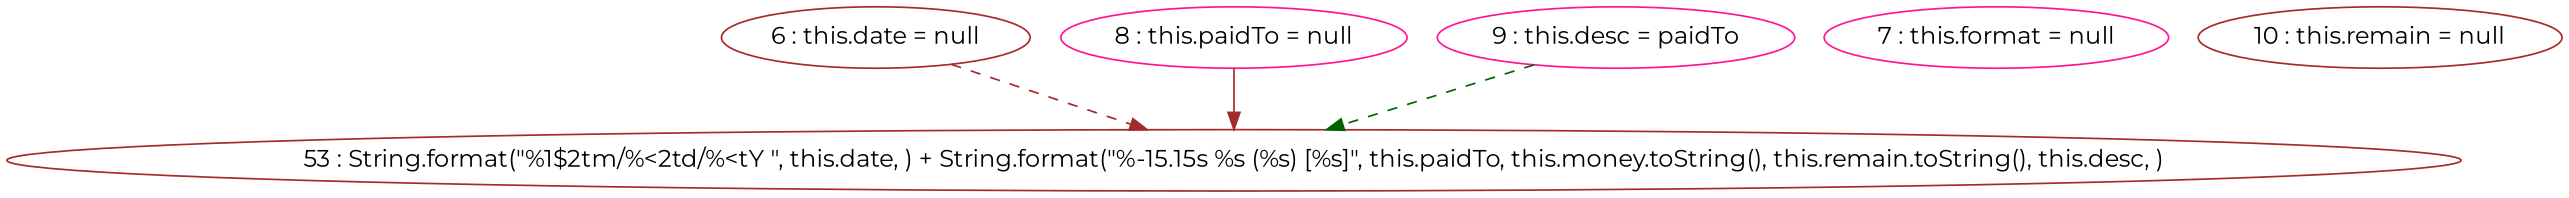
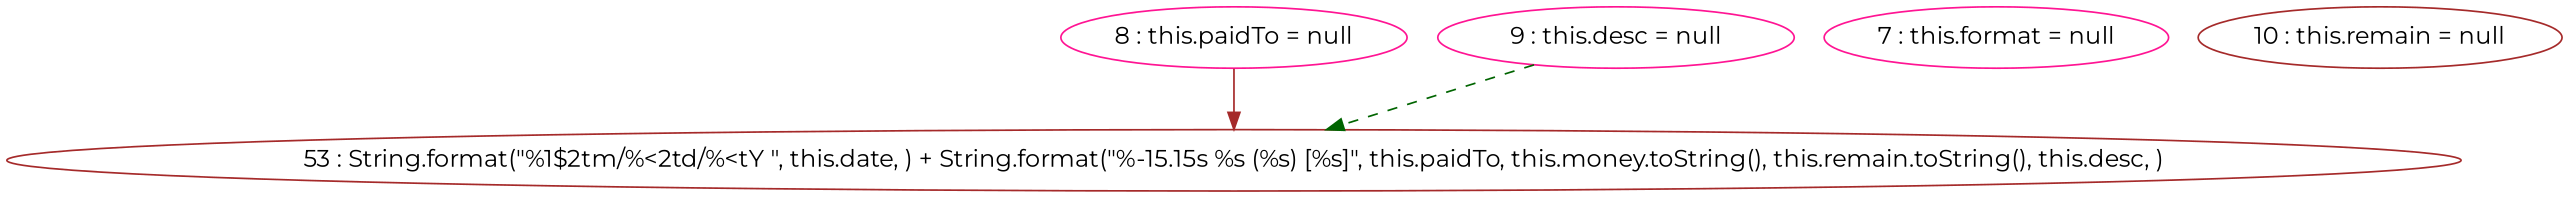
node "6 : this.date = null": removed
node "9 : this.desc = paidTo": label "9 : this.desc = paidTo" -> "9 : this.desc = null"
